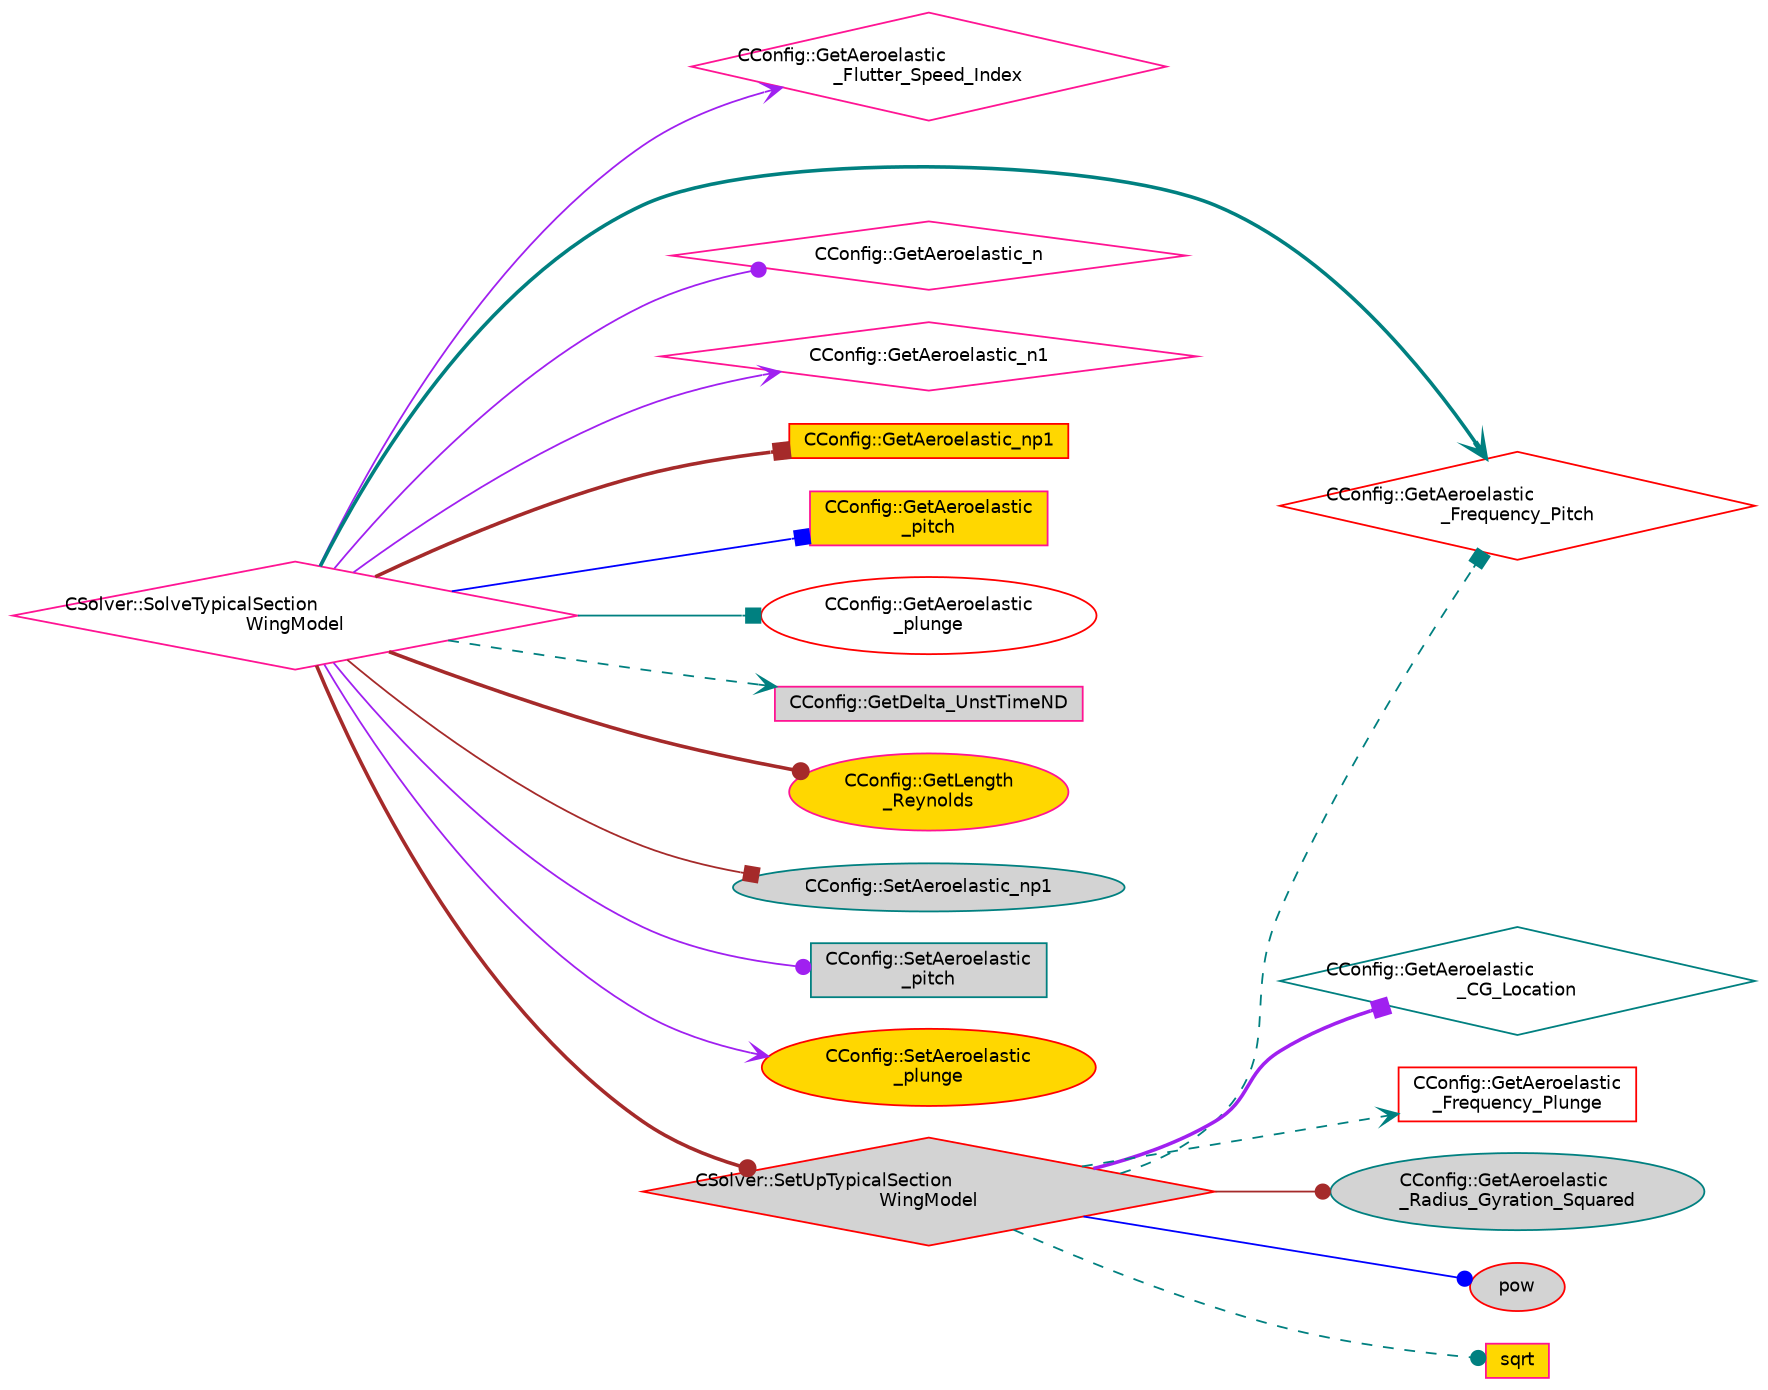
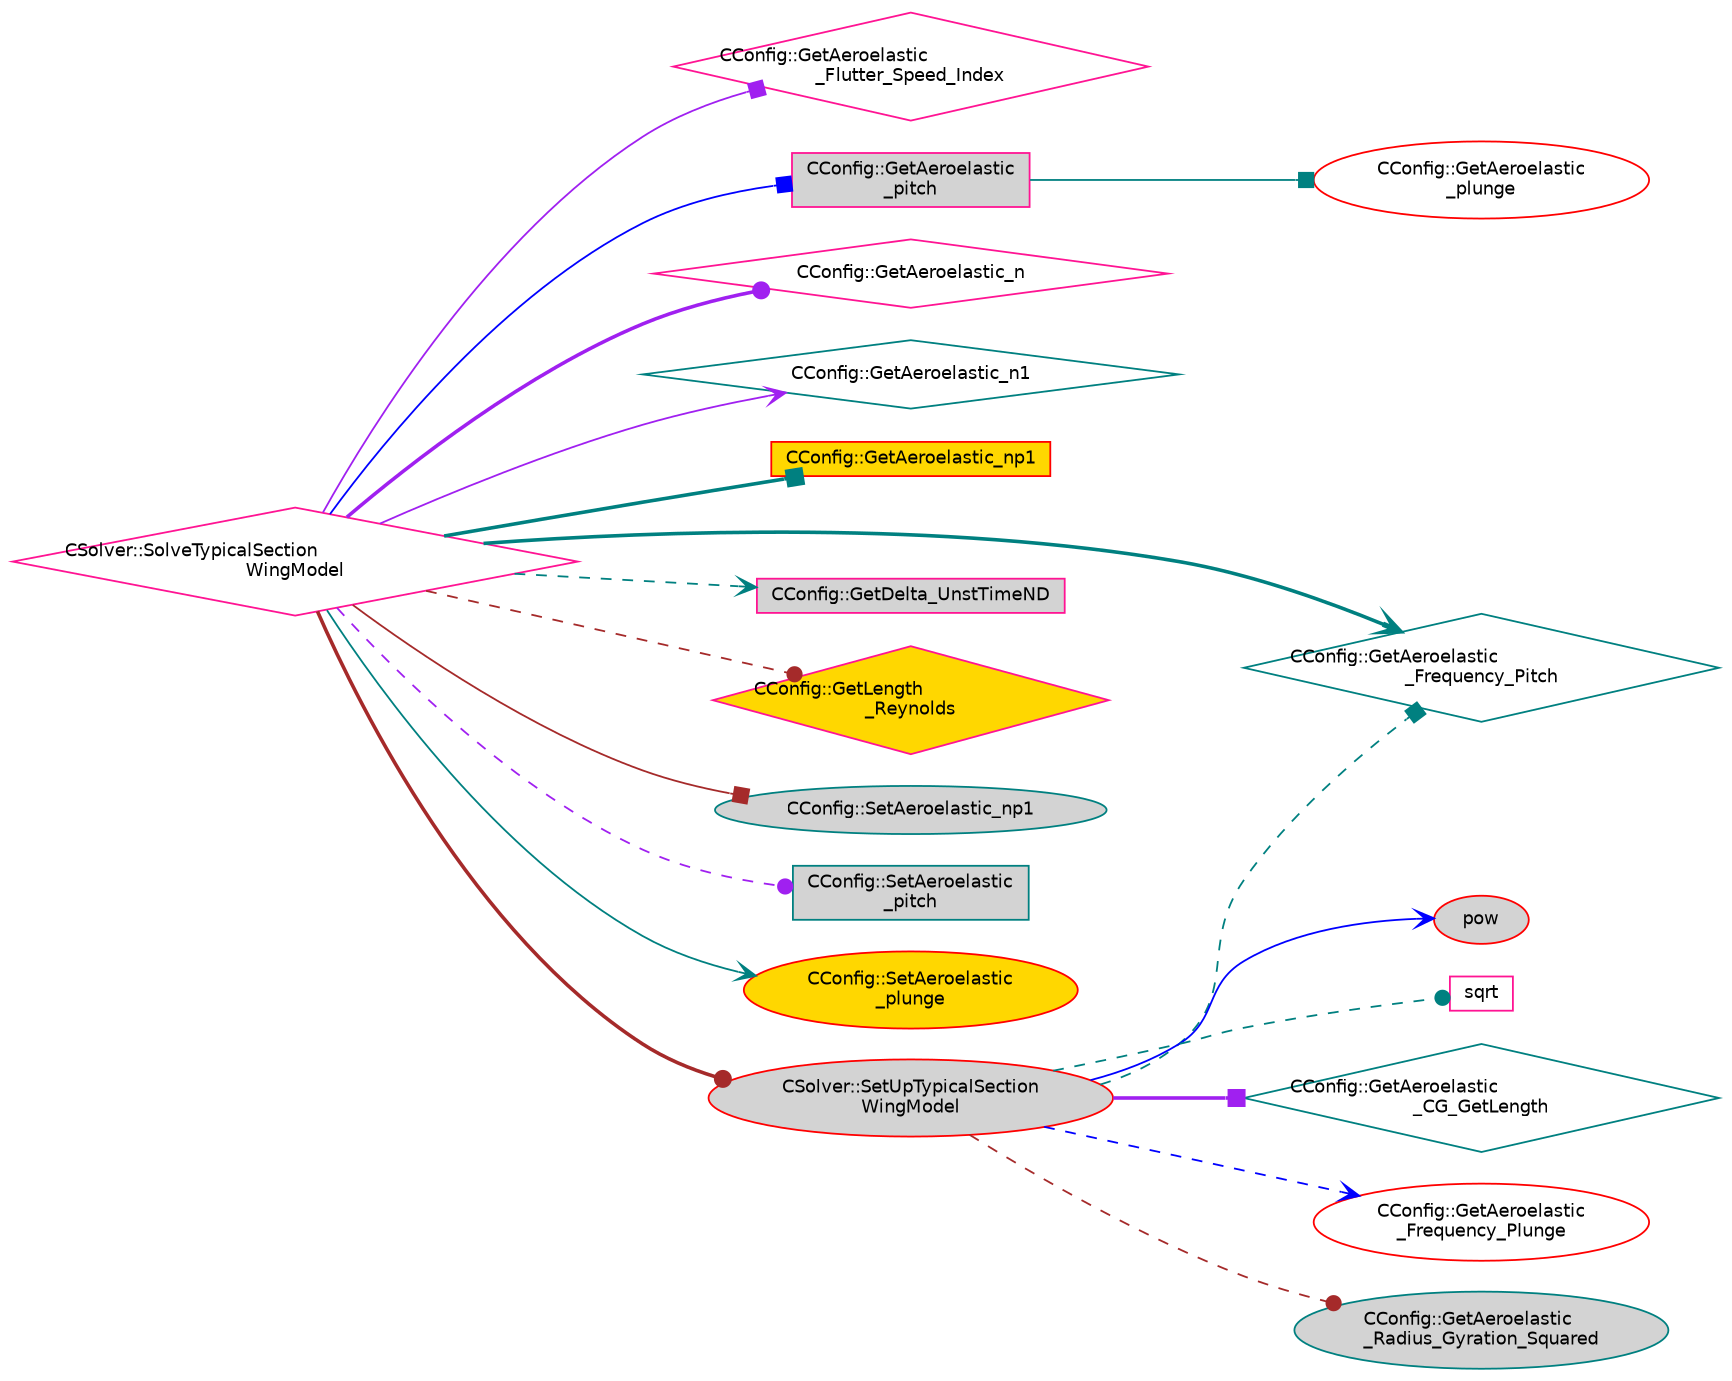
edge "CSolver::SolveTypicalSection WingModel" -> "CConfig::GetAeroelastic _Flutter_Speed_Index": arrowhead vee -> box
node "CConfig::GetAeroelastic_n1": color deeppink -> teal
edge "CSolver::SolveTypicalSection WingModel" -> "CConfig::GetAeroelastic_n": style solid -> bold
edge "CSolver::SolveTypicalSection WingModel" -> "CConfig::GetAeroelastic_np1": color brown -> teal
node "CConfig::GetAeroelastic _Frequency_Pitch": color red -> teal
node "CConfig::GetAeroelastic _pitch": fillcolor gold -> lightgrey
edge "CSolver::SolveTypicalSection WingModel" -> "CConfig::GetAeroelastic _plunge": now "CConfig::GetAeroelastic _pitch" -> "CConfig::GetAeroelastic _plunge"
edge "CSolver::SolveTypicalSection WingModel" -> "CConfig::GetLength _Reynolds": style bold -> dashed
node "CConfig::GetLength _Reynolds": shape ellipse -> diamond
edge "CSolver::SolveTypicalSection WingModel" -> "CConfig::SetAeroelastic _pitch": style solid -> dashed
edge "CSolver::SolveTypicalSection WingModel" -> "CConfig::SetAeroelastic _plunge": color purple -> teal
node "CConfig::GetAeroelastic _CG_Location": label "CConfig::GetAeroelastic _CG_Location" -> "CConfig::GetAeroelastic _CG_GetLength"
node "CConfig::GetAeroelastic _Frequency_Plunge": shape box -> ellipse
edge "CSolver::SetUpTypicalSection WingModel" -> "CConfig::GetAeroelastic _Frequency_Plunge": color teal -> blue
node "CSolver::SetUpTypicalSection WingModel": shape diamond -> ellipse
edge "CSolver::SetUpTypicalSection WingModel" -> "CConfig::GetAeroelastic _Radius_Gyration_Squared": style solid -> dashed
edge "CSolver::SetUpTypicalSection WingModel" -> "pow": arrowhead dot -> vee
node "sqrt": fillcolor gold -> white
